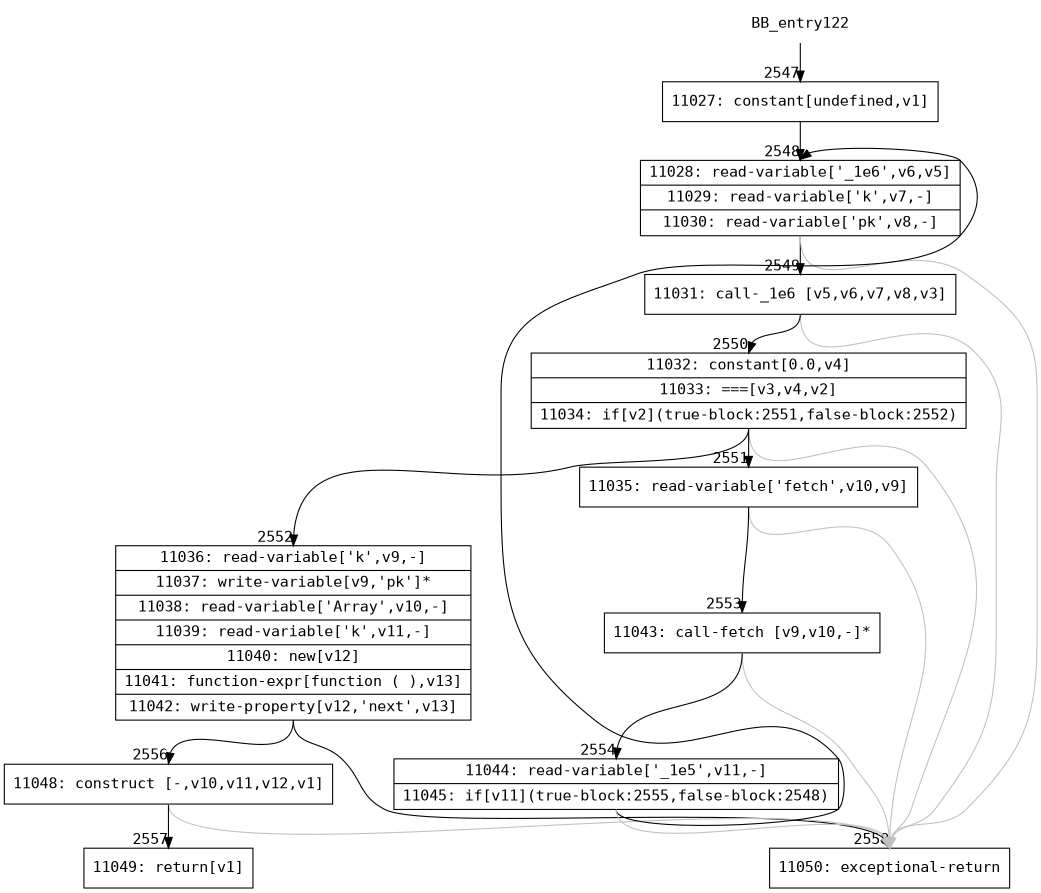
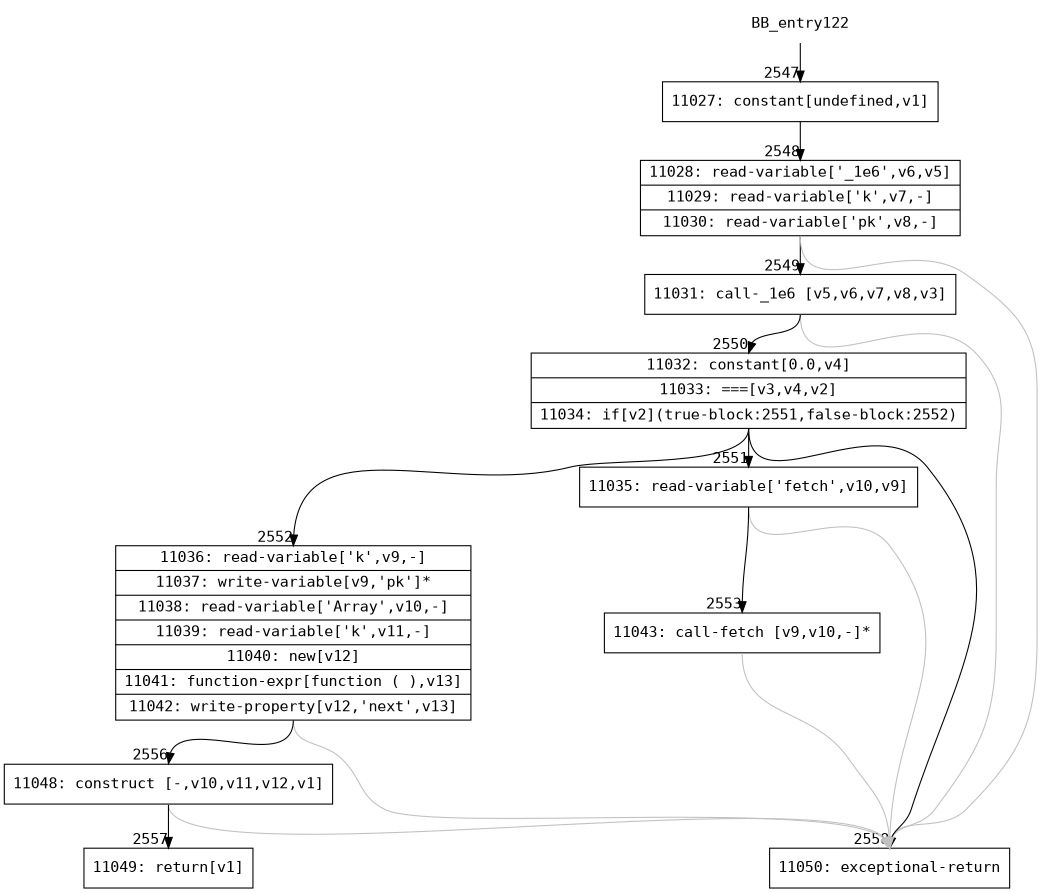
edge "11032: constant[0.0,v4]" -> "11050: exceptional-return": color gray -> black
node "11044: read-variable['_1e5',v11,-]": removed
edge "11036: read-variable['k',v9,-]" -> "11050: exceptional-return": color black -> gray
